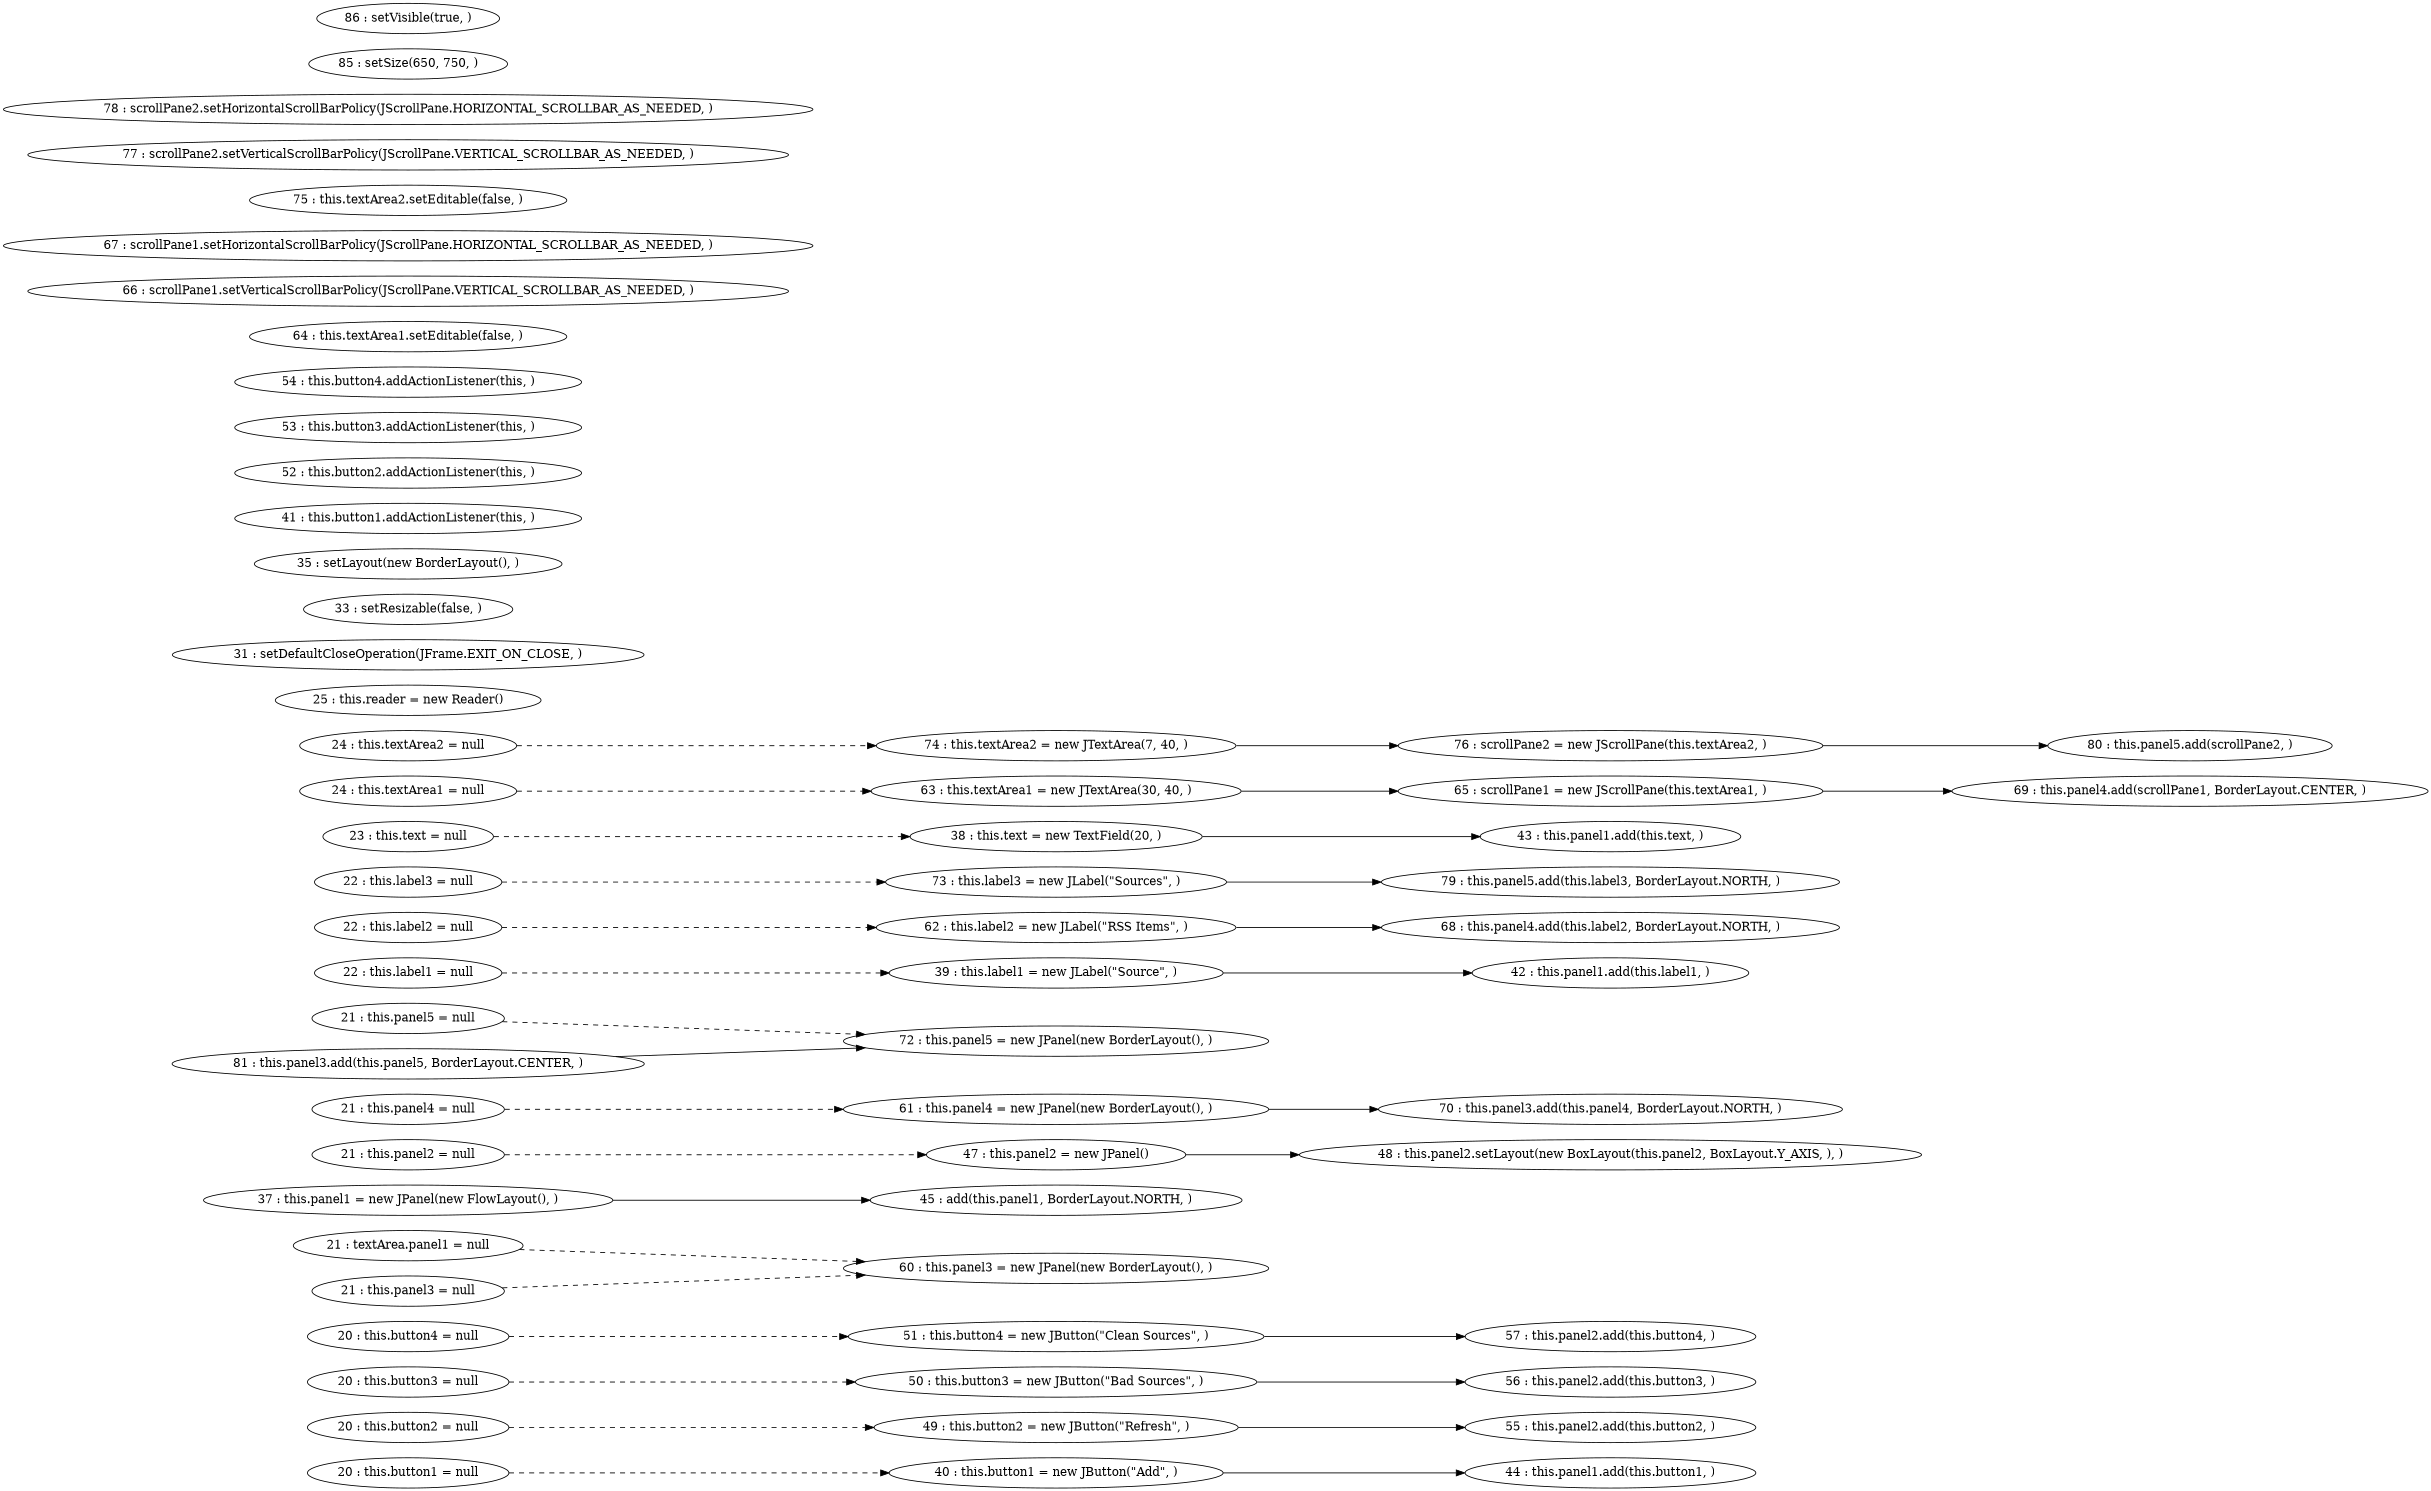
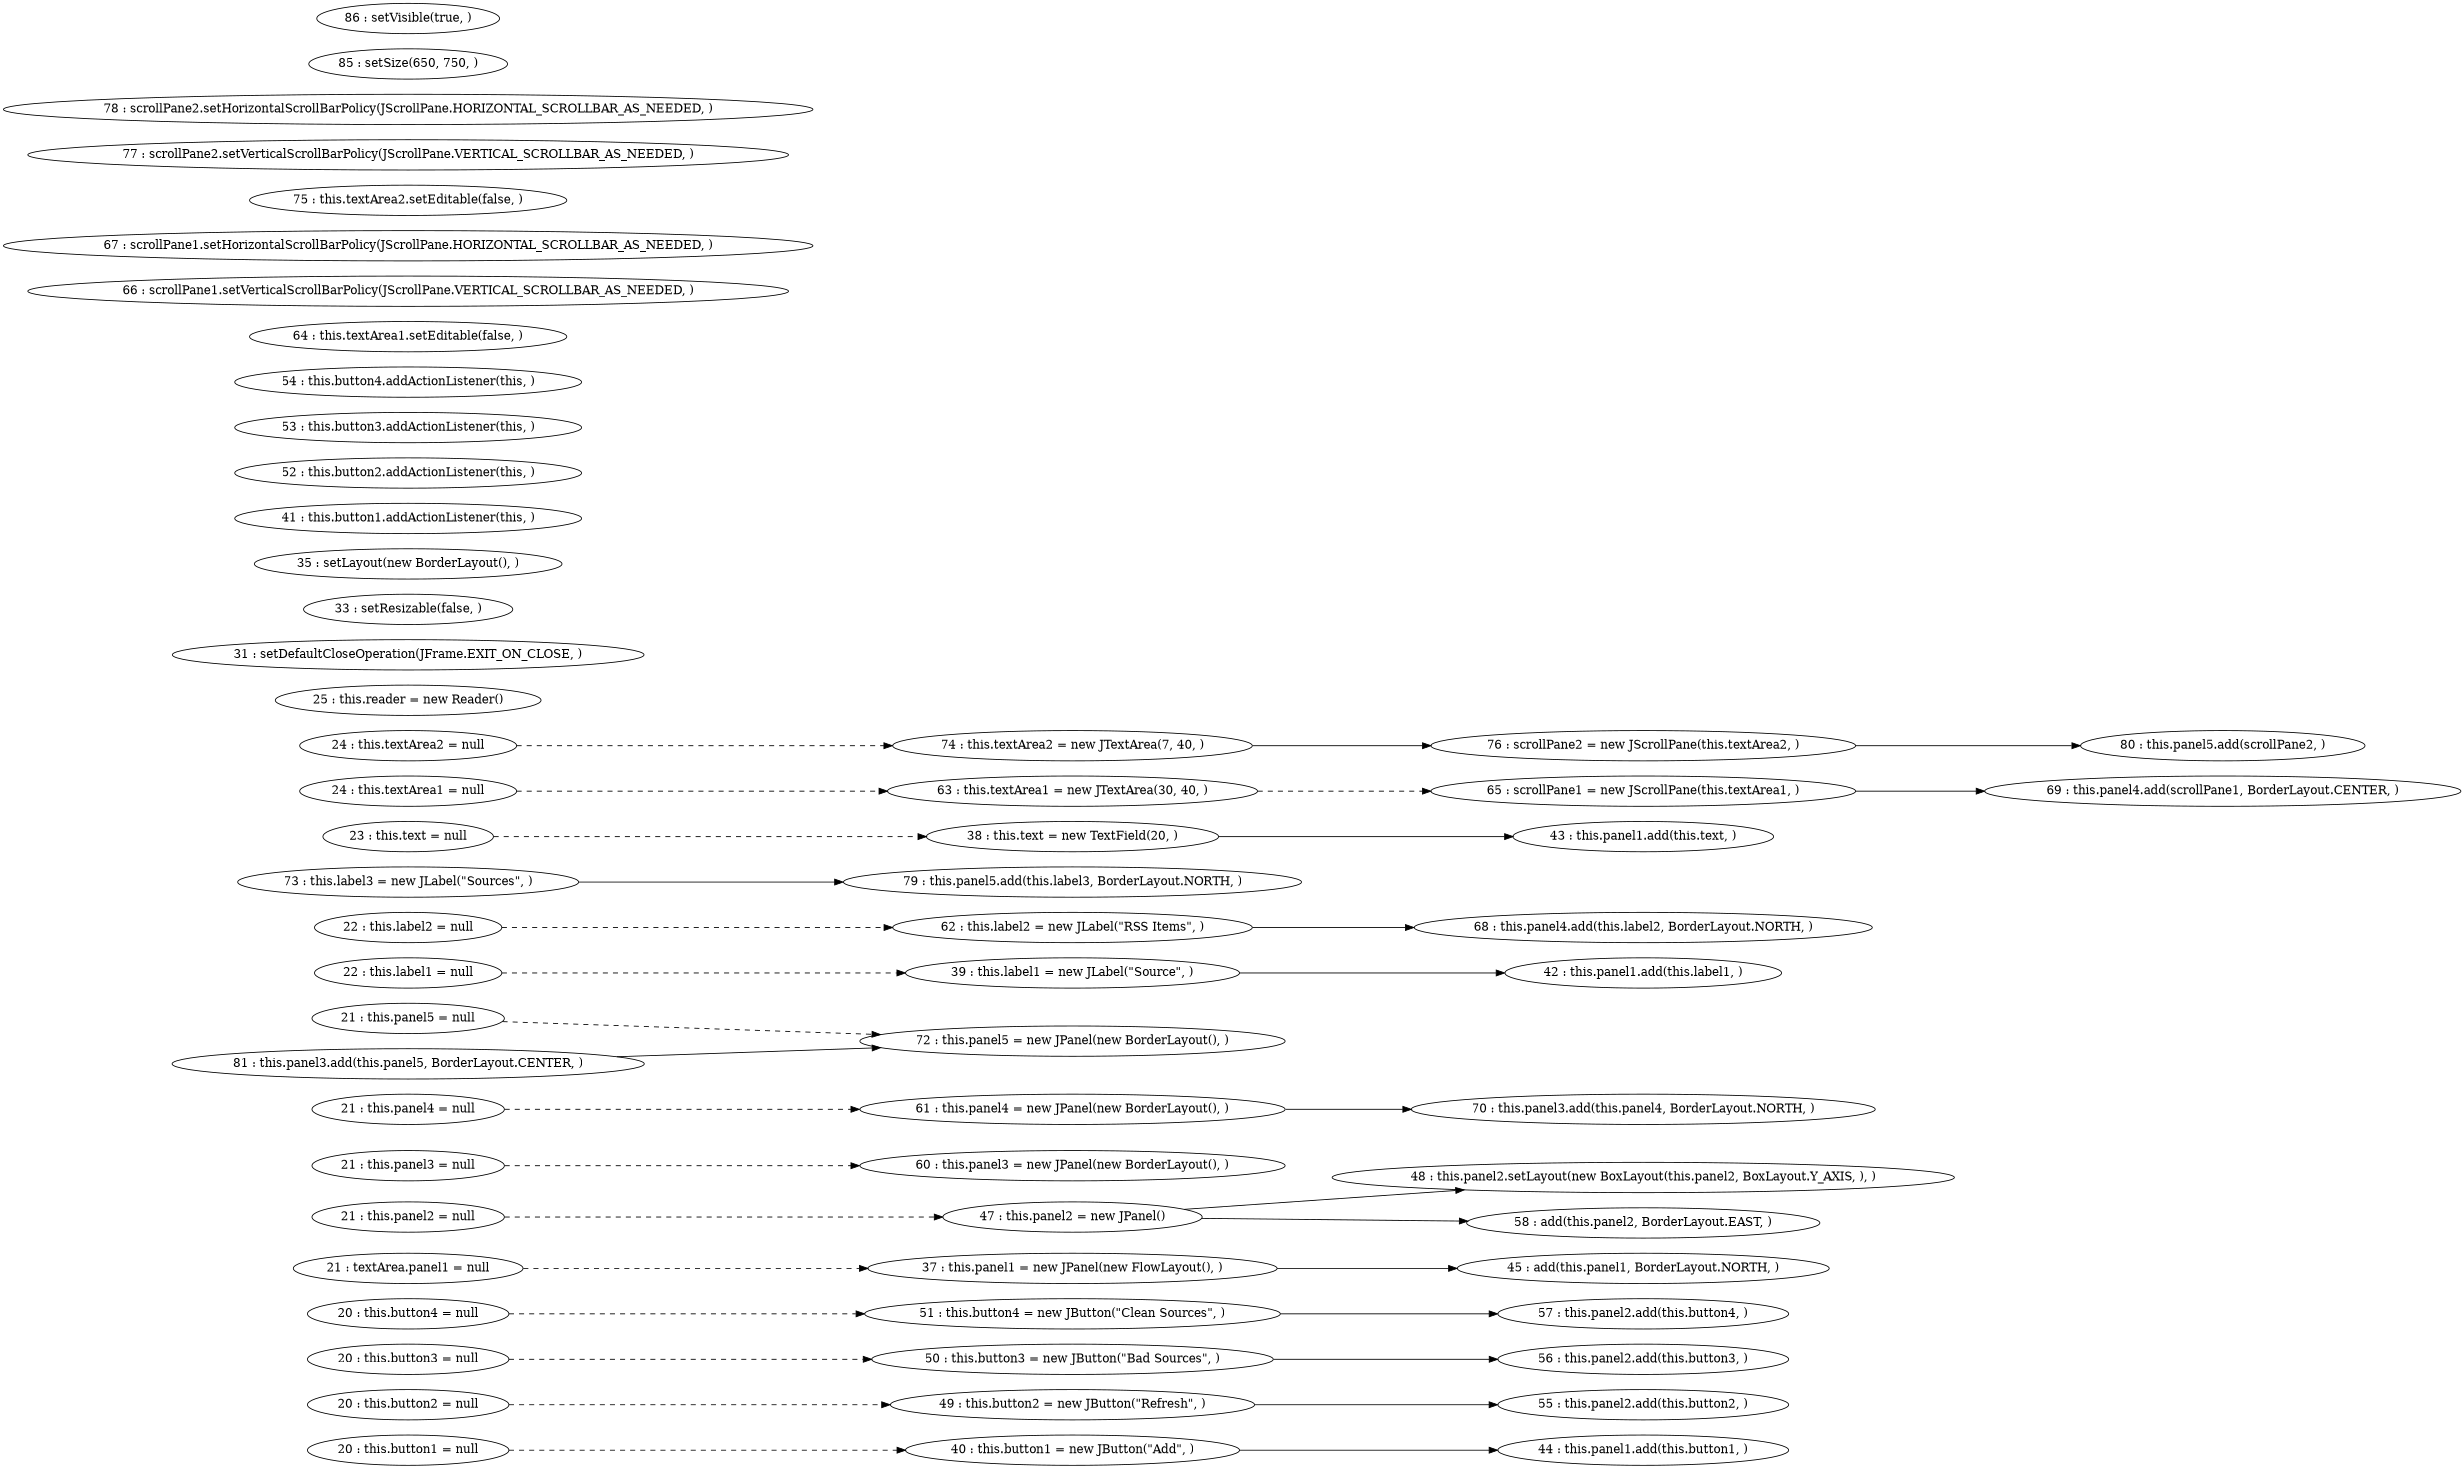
edge "63 : this.textArea1 = new JTextArea(30, 40, )" -> "65 : scrollPane1 = new JScrollPane(this.textArea1, )": style solid -> dashed
node "22 : this.label3 = null": removed
node "58 : add(this.panel2, BorderLayout.EAST, )": added
edge "21 : textArea.panel1 = null" -> "60 : this.panel3 = new JPanel(new BorderLayout(), )": now "21 : textArea.panel1 = null" -> "37 : this.panel1 = new JPanel(new FlowLayout(), )"
